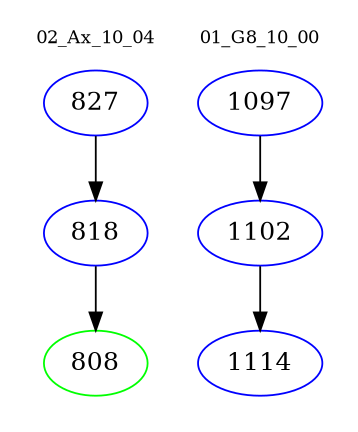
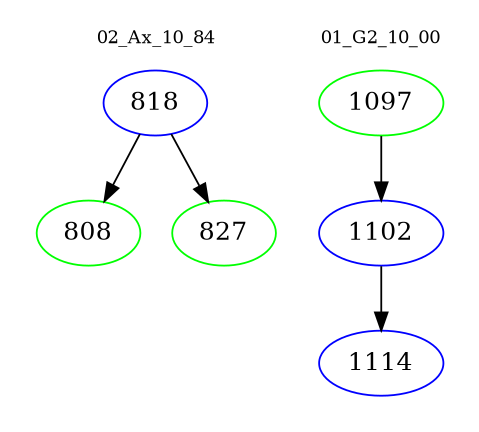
cluster "02_Ax_10_04": label "02_Ax_10_04" -> "02_Ax_10_84"
cluster "01_G8_10_00": label "01_G8_10_00" -> "01_G2_10_00"
node "827": color blue -> green
node "1097": color blue -> green
edge "827" -> "818": reversed
